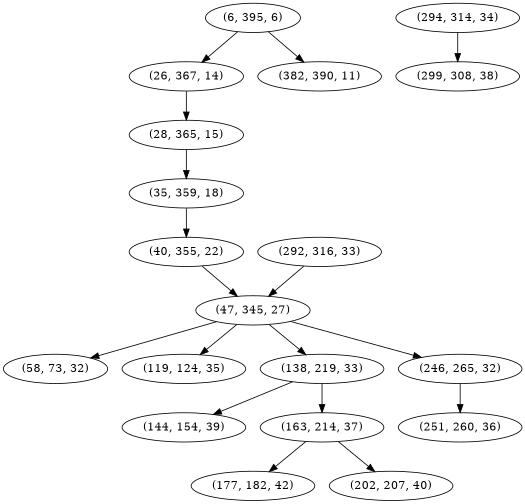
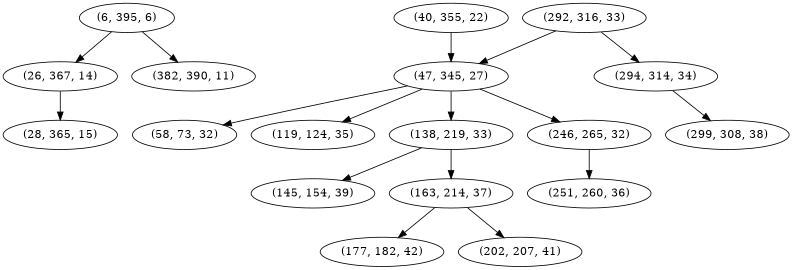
edge "(292, 316, 33)" -> "(294, 314, 34)": added
node "(35, 359, 18)": removed
node "(144, 154, 39)": label "(144, 154, 39)" -> "(145, 154, 39)"
node "(202, 207, 40)": label "(202, 207, 40)" -> "(202, 207, 41)"
